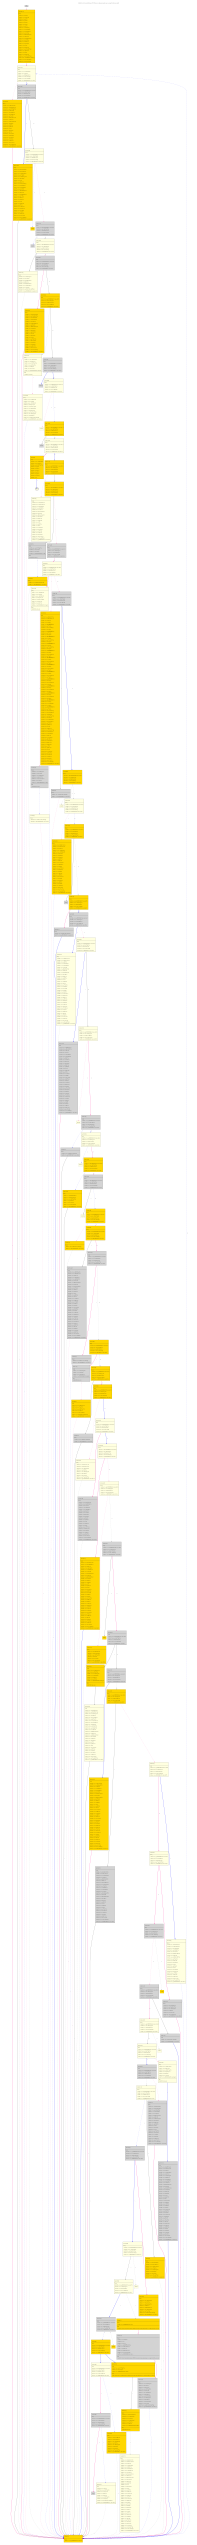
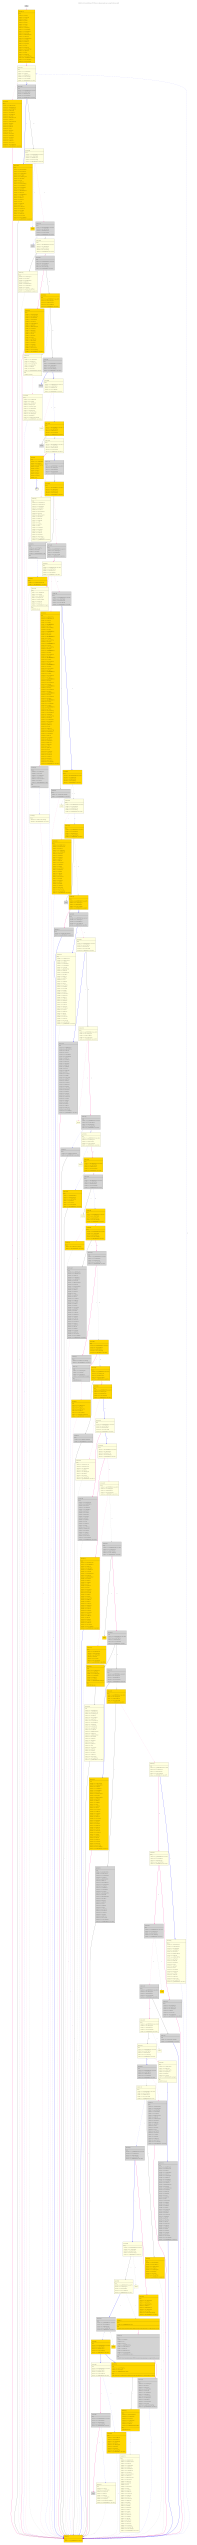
node "0x4017ac [28]": fillcolor gold -> lightgrey
